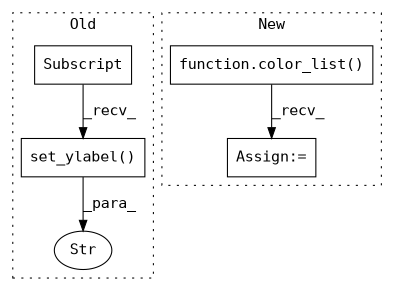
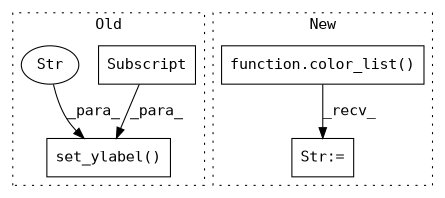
edge "Subscript" -> "set_ylabel()": label "_recv_" -> "_para_"
node "Assign:=": label "Assign:=" -> "Str:="
edge "set_ylabel()" -> "Str": reversed
